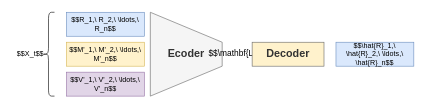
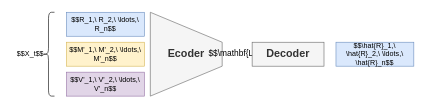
node "Decoder": fillcolor #fff2cc -> #f5f5f5
